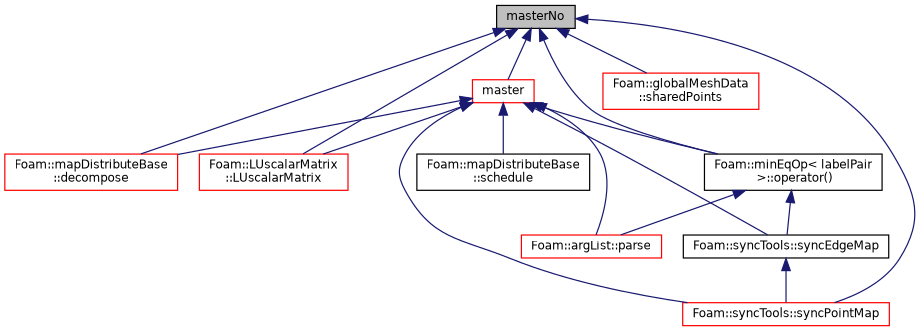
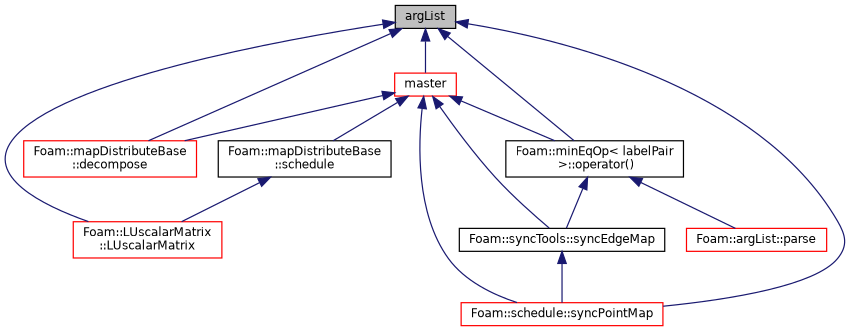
node "masterNo": label "masterNo" -> "argList"
node "Foam::globalMeshData ::sharedPoints": removed
edge "Foam::LUscalarMatrix ::LUscalarMatrix" -> "master": now "Foam::LUscalarMatrix ::LUscalarMatrix" -> "Foam::mapDistributeBase ::schedule"
edge "Foam::argList::parse" -> "master": removed
node "Foam::syncTools::syncPointMap": label "Foam::syncTools::syncPointMap" -> "Foam::schedule::syncPointMap"
